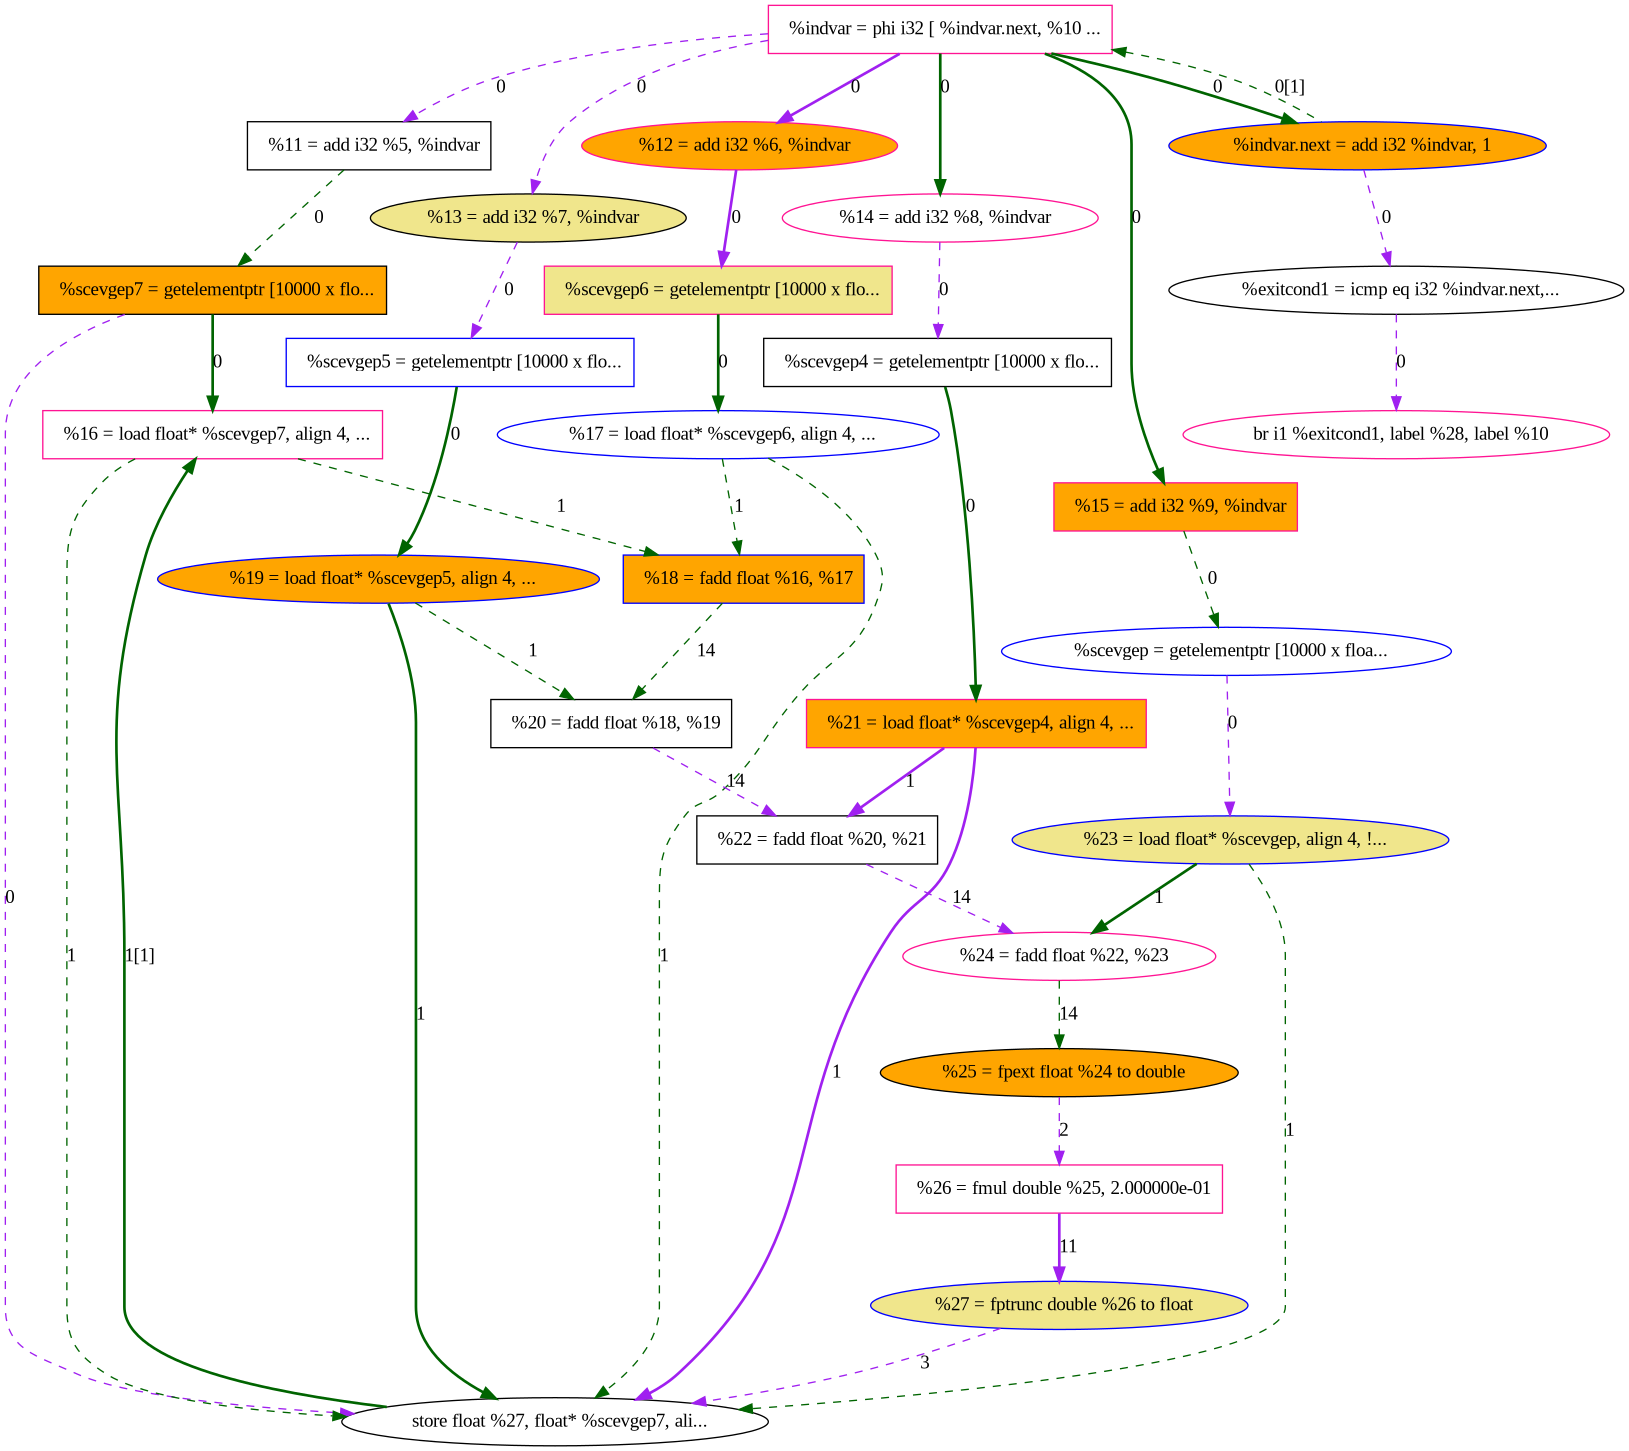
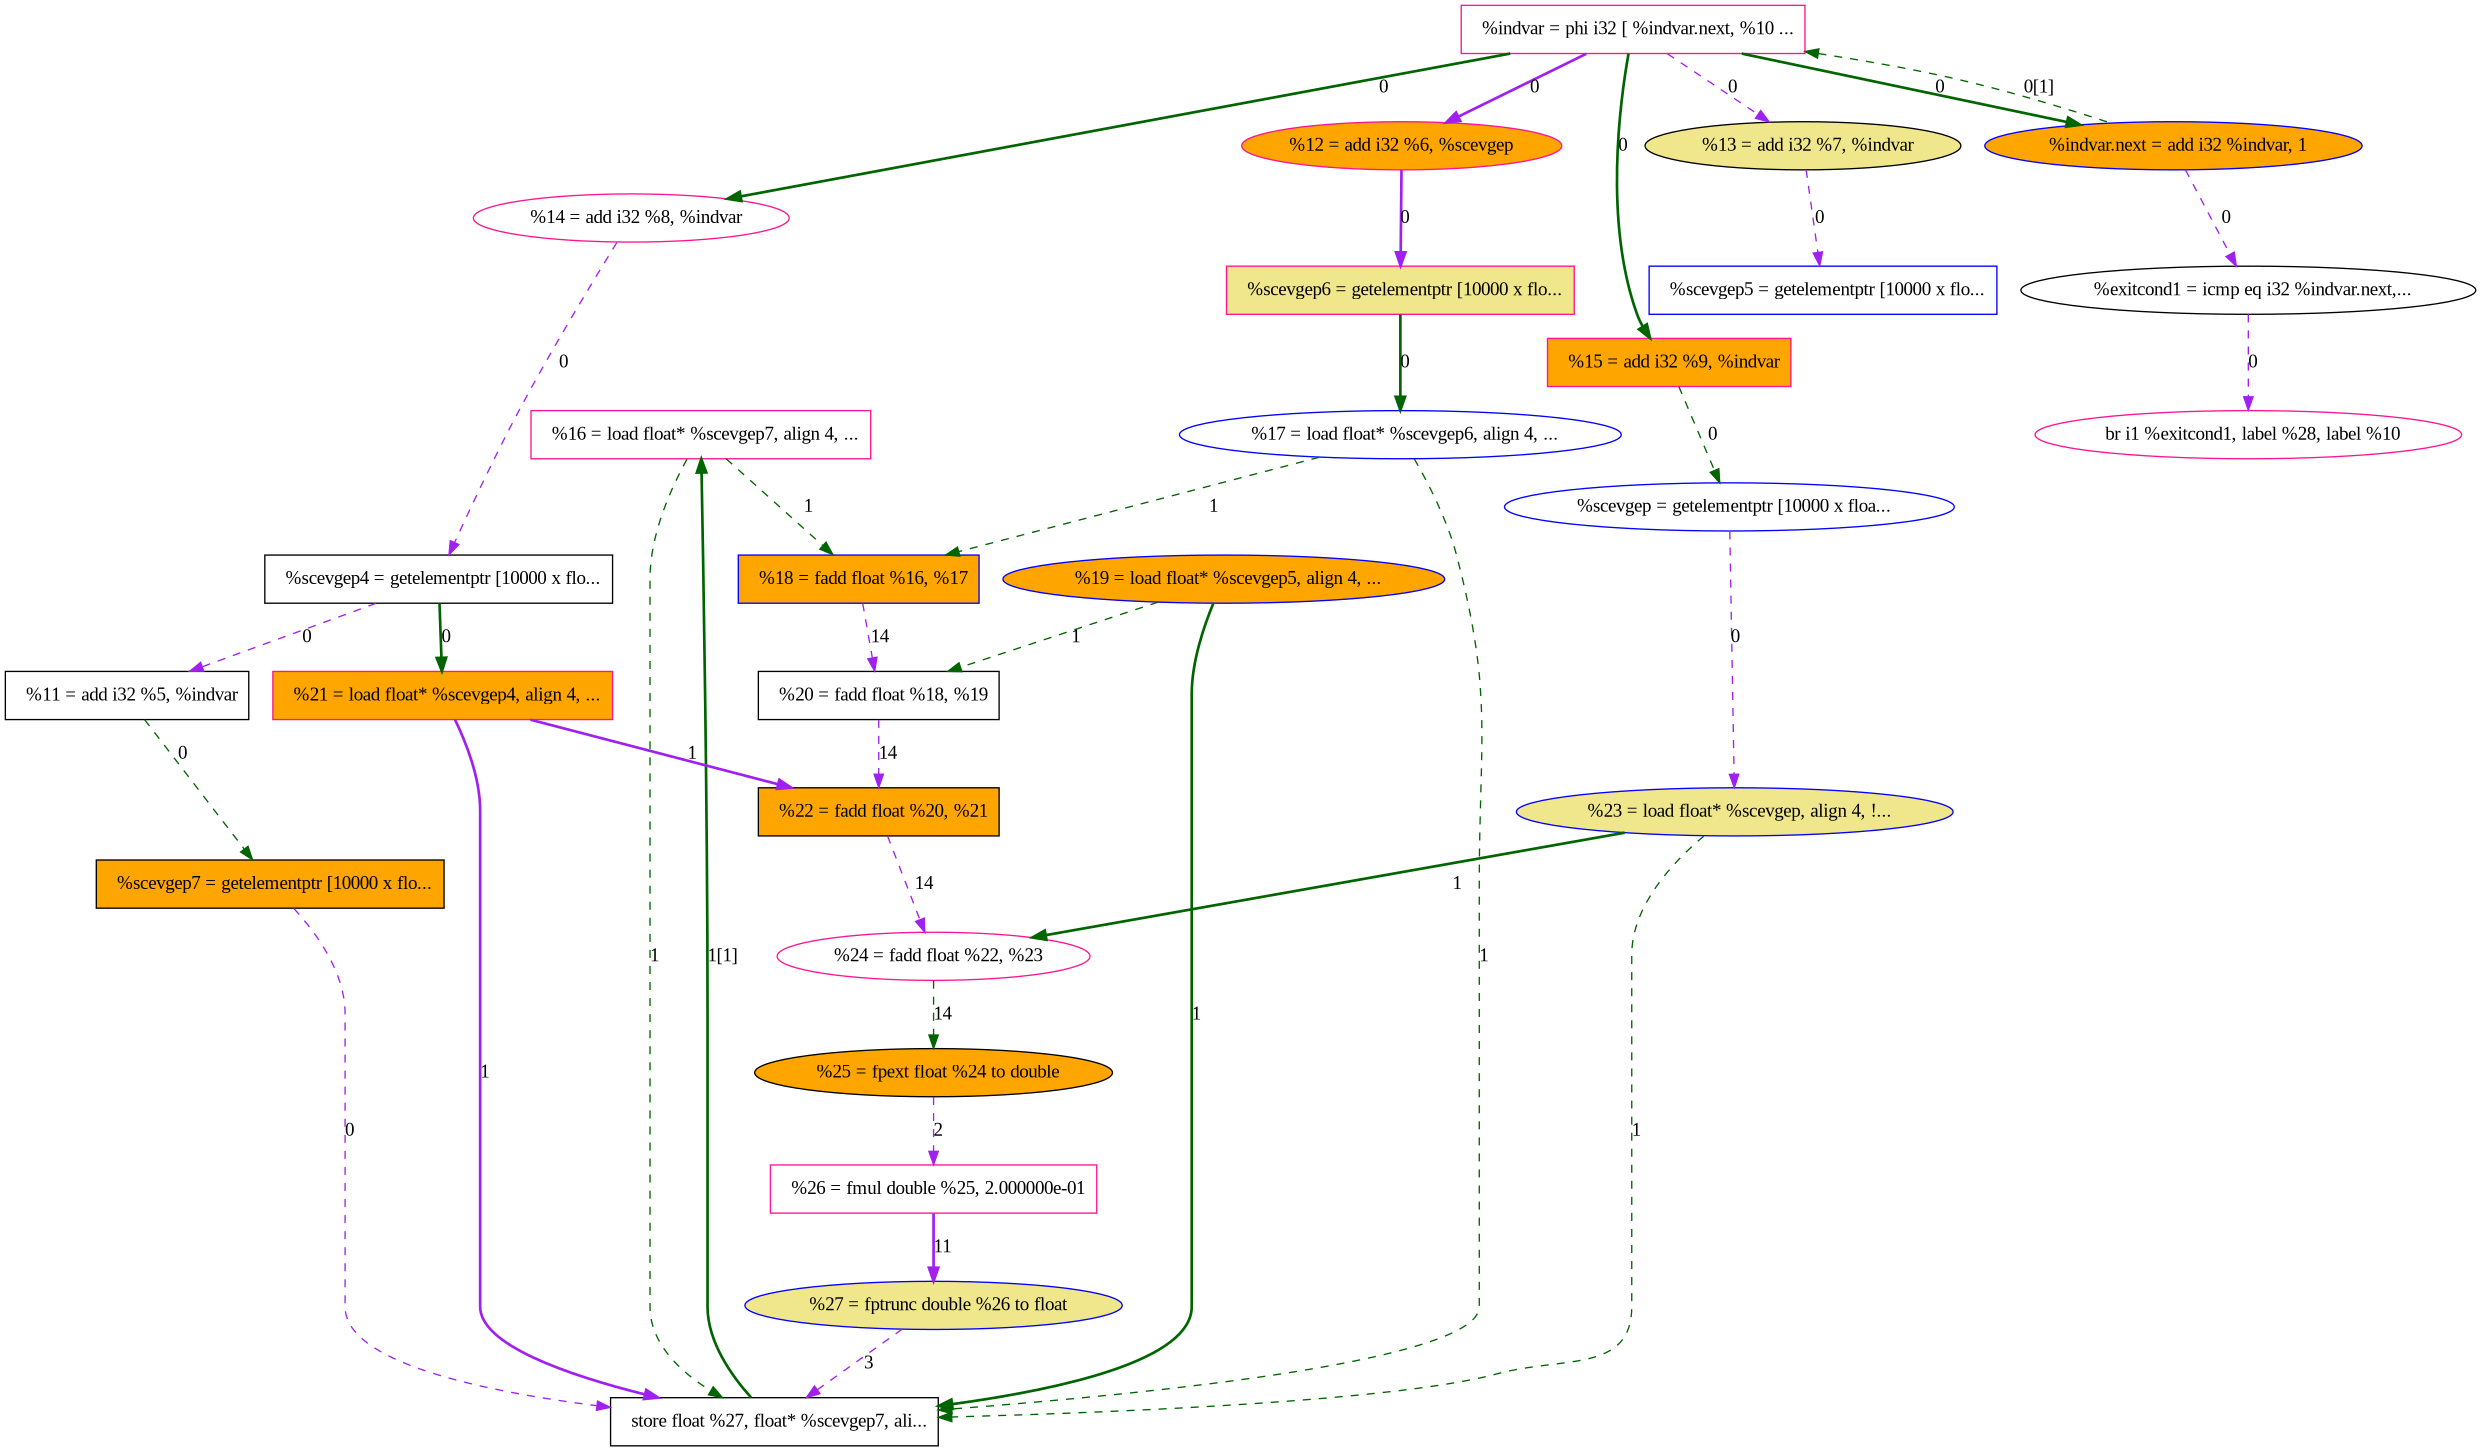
edge "%indvar = phi i32 [ %indvar.next, %10 ..." -> "%11 = add i32 %5, %indvar": now "%scevgep4 = getelementptr [10000 x flo..." -> "%11 = add i32 %5, %indvar"
node "%12 = add i32 %6, %indvar": label "%12 = add i32 %6, %indvar" -> "%12 = add i32 %6, %scevgep"
edge "%scevgep7 = getelementptr [10000 x flo..." -> "%16 = load float* %scevgep7, align 4, ...": removed, label "0"
edge "%scevgep5 = getelementptr [10000 x flo..." -> "%19 = load float* %scevgep5, align 4, ...": removed, label "0"
edge "%18 = fadd float %16, %17" -> "%20 = fadd float %18, %19": color darkgreen -> purple
node "%22 = fadd float %20, %21": fillcolor white -> orange
node "store float %27, float* %scevgep7, ali...": shape ellipse -> box
